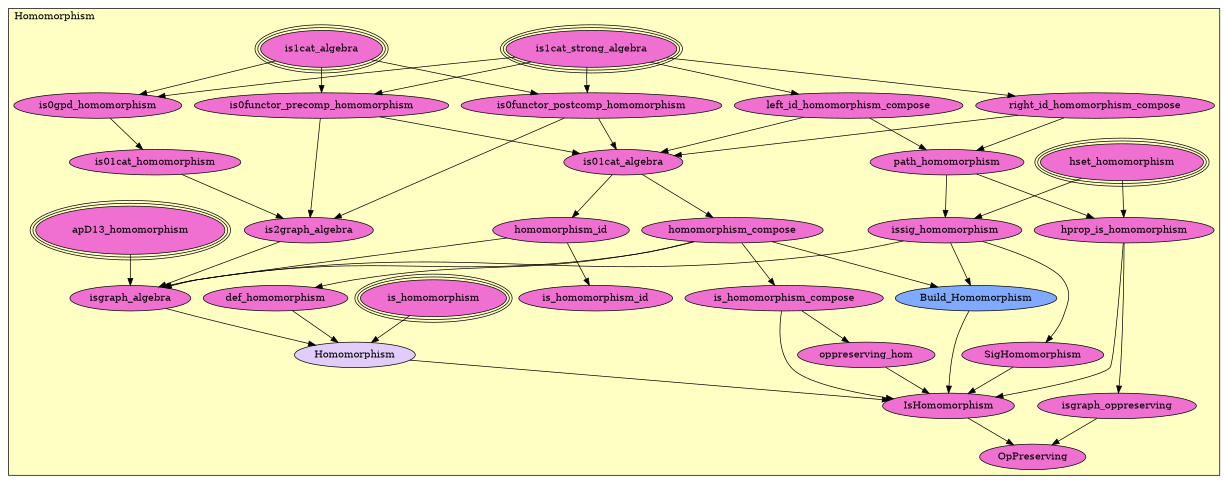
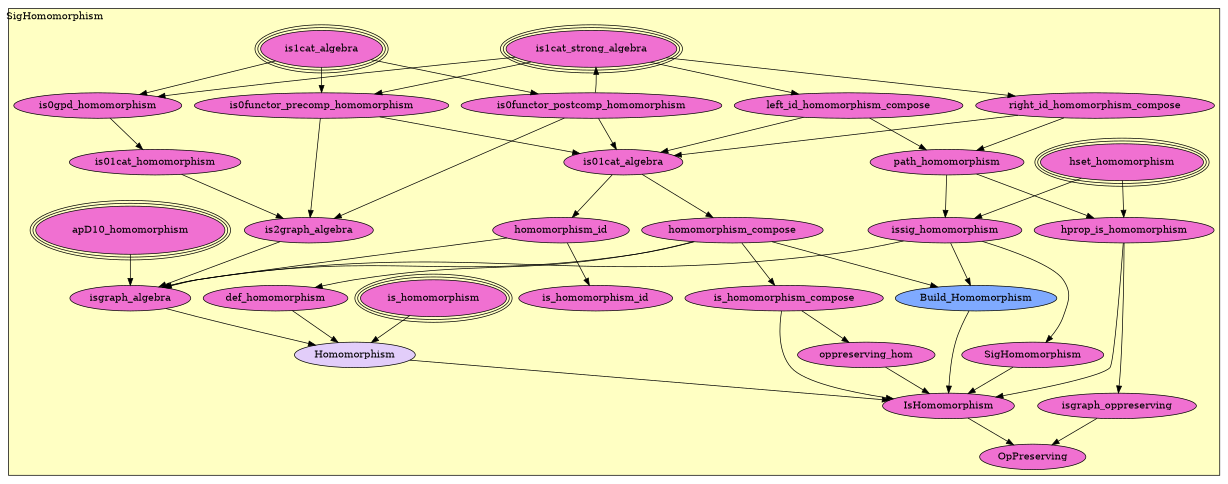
cluster "Homomorphism": label "Homomorphism" -> "SigHomomorphism"
edge "is1cat_strong_algebra" -> "is0functor_postcomp_homomorphism": reversed
node "apD13_homomorphism": label "apD13_homomorphism" -> "apD10_homomorphism"
